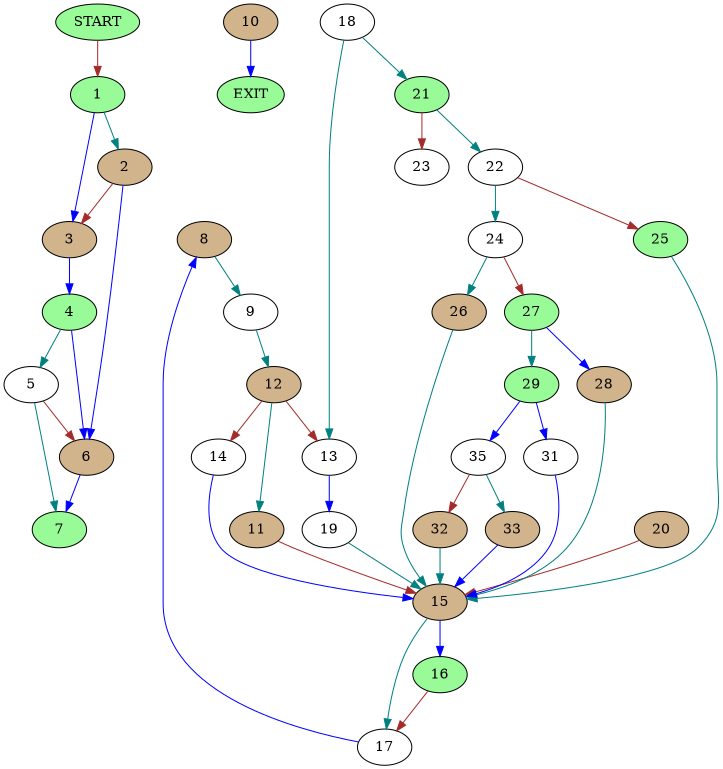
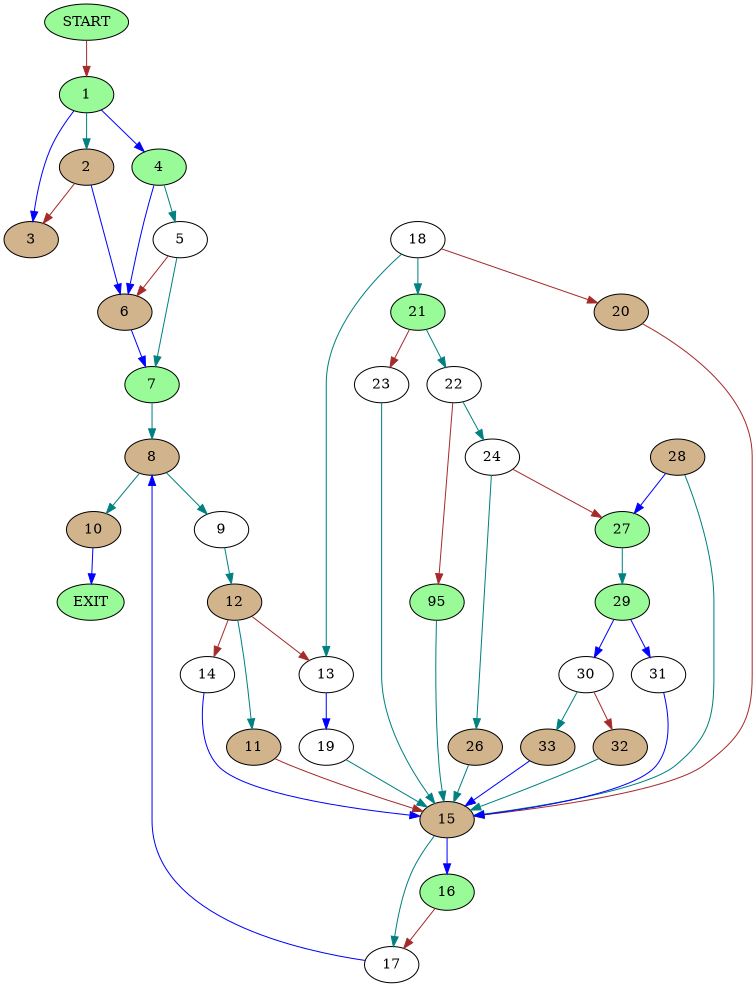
node "25": label "25" -> "95"
edge "3" -> "4": now "1" -> "4"
edge "18" -> "20": added
edge "27" -> "28": reversed
edge "7" -> "8": added
node "35": label "35" -> "30"
edge "8" -> "10": added
edge "23" -> "15": added
